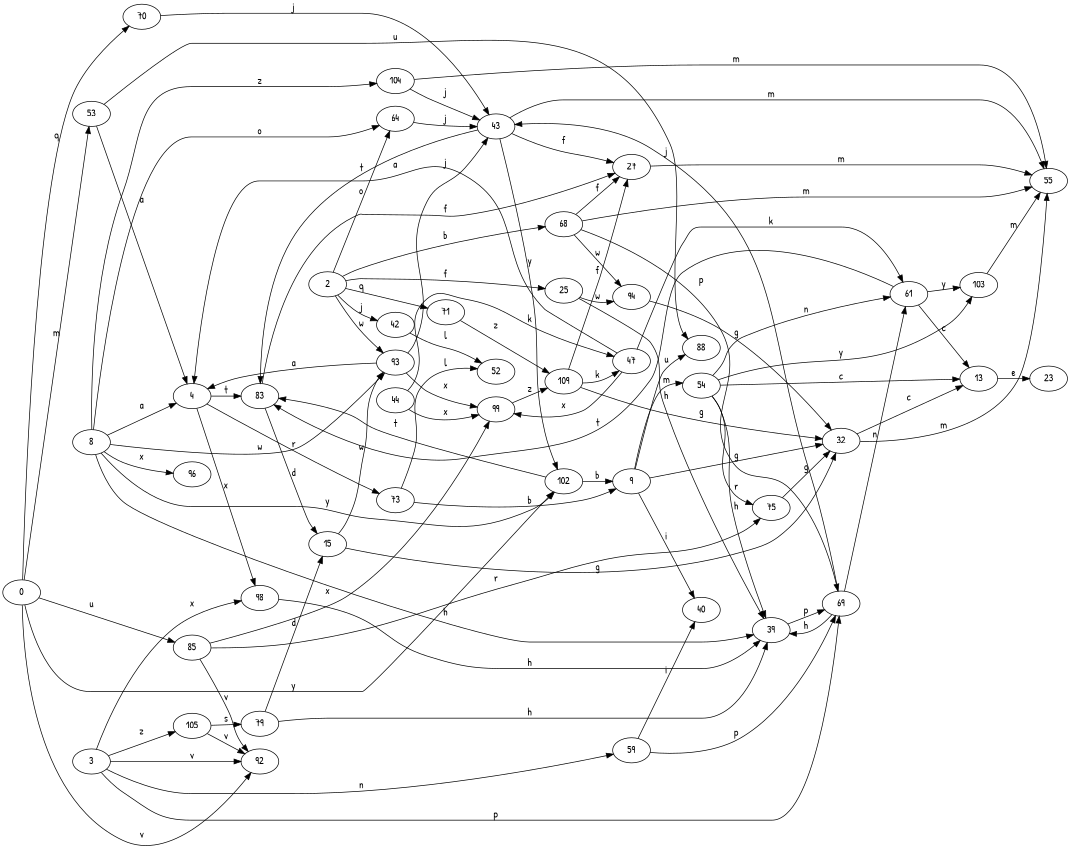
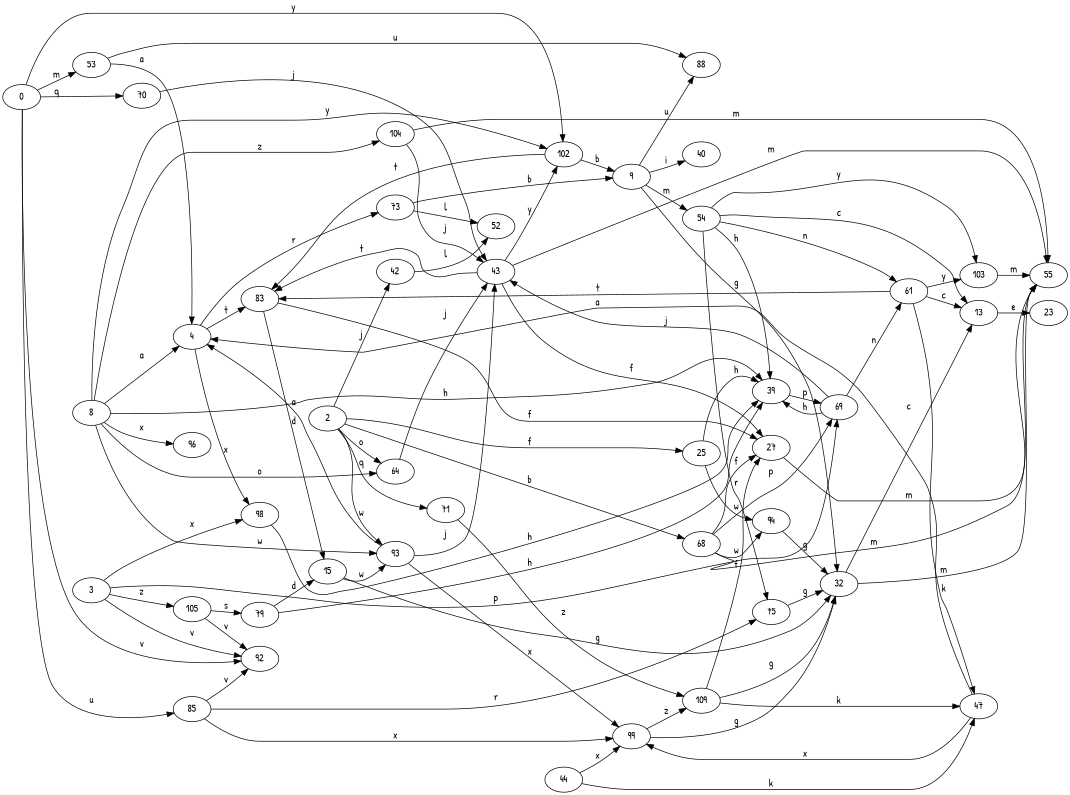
edge "47" -> "61": reversed
edge "99" -> "32": added, label "g"
node "59": removed
